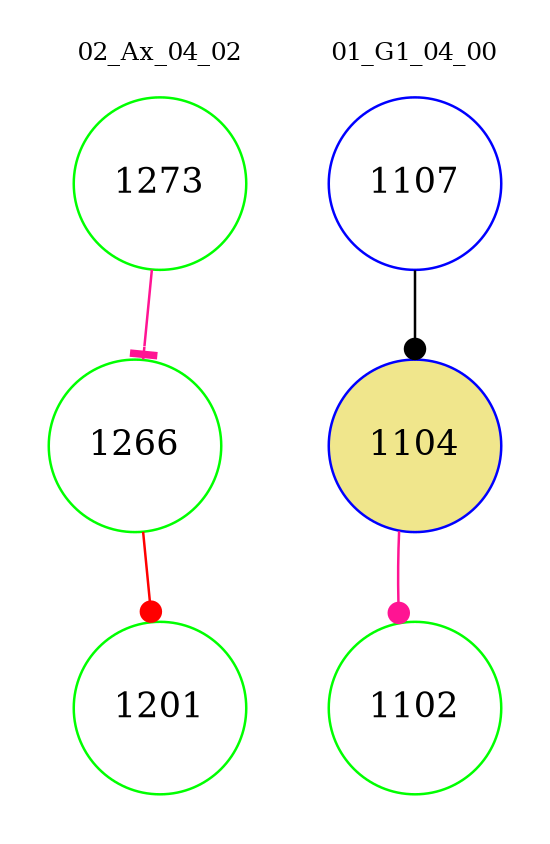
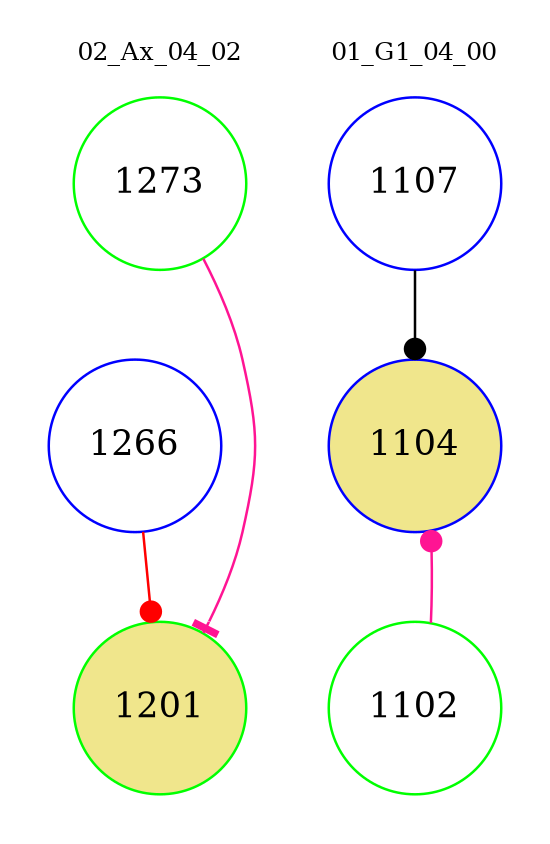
edge "1273" -> "1266": now "1273" -> "1201"
node "1266": color green -> blue
edge "1104" -> "1102": reversed
node "1201": fillcolor white -> khaki
